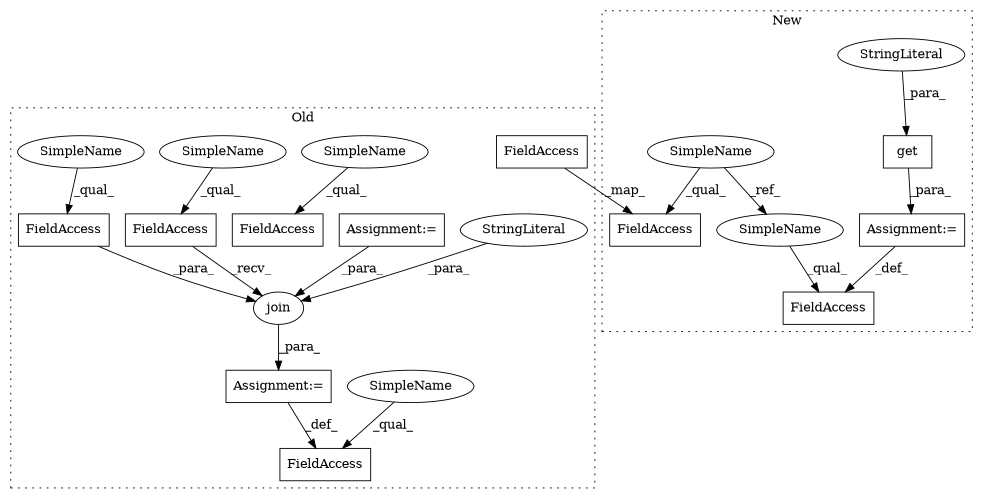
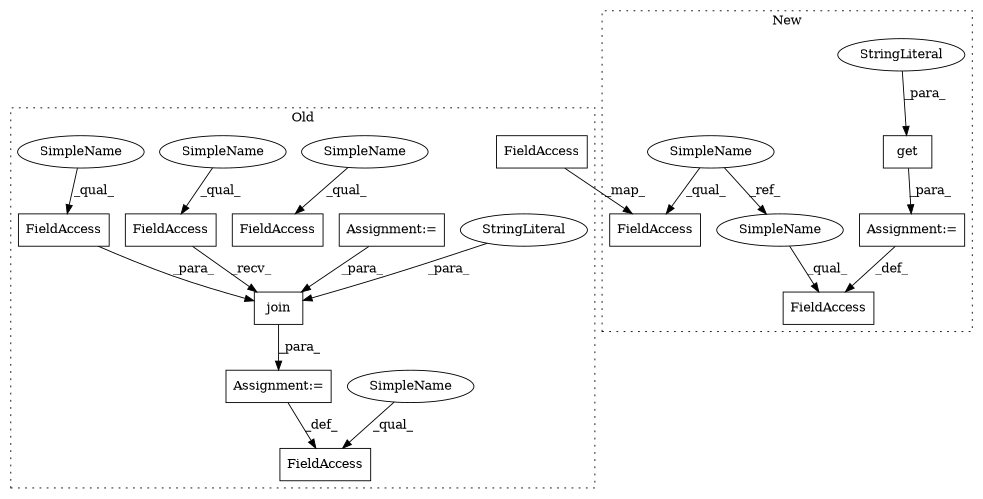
node "join": shape ellipse -> box
